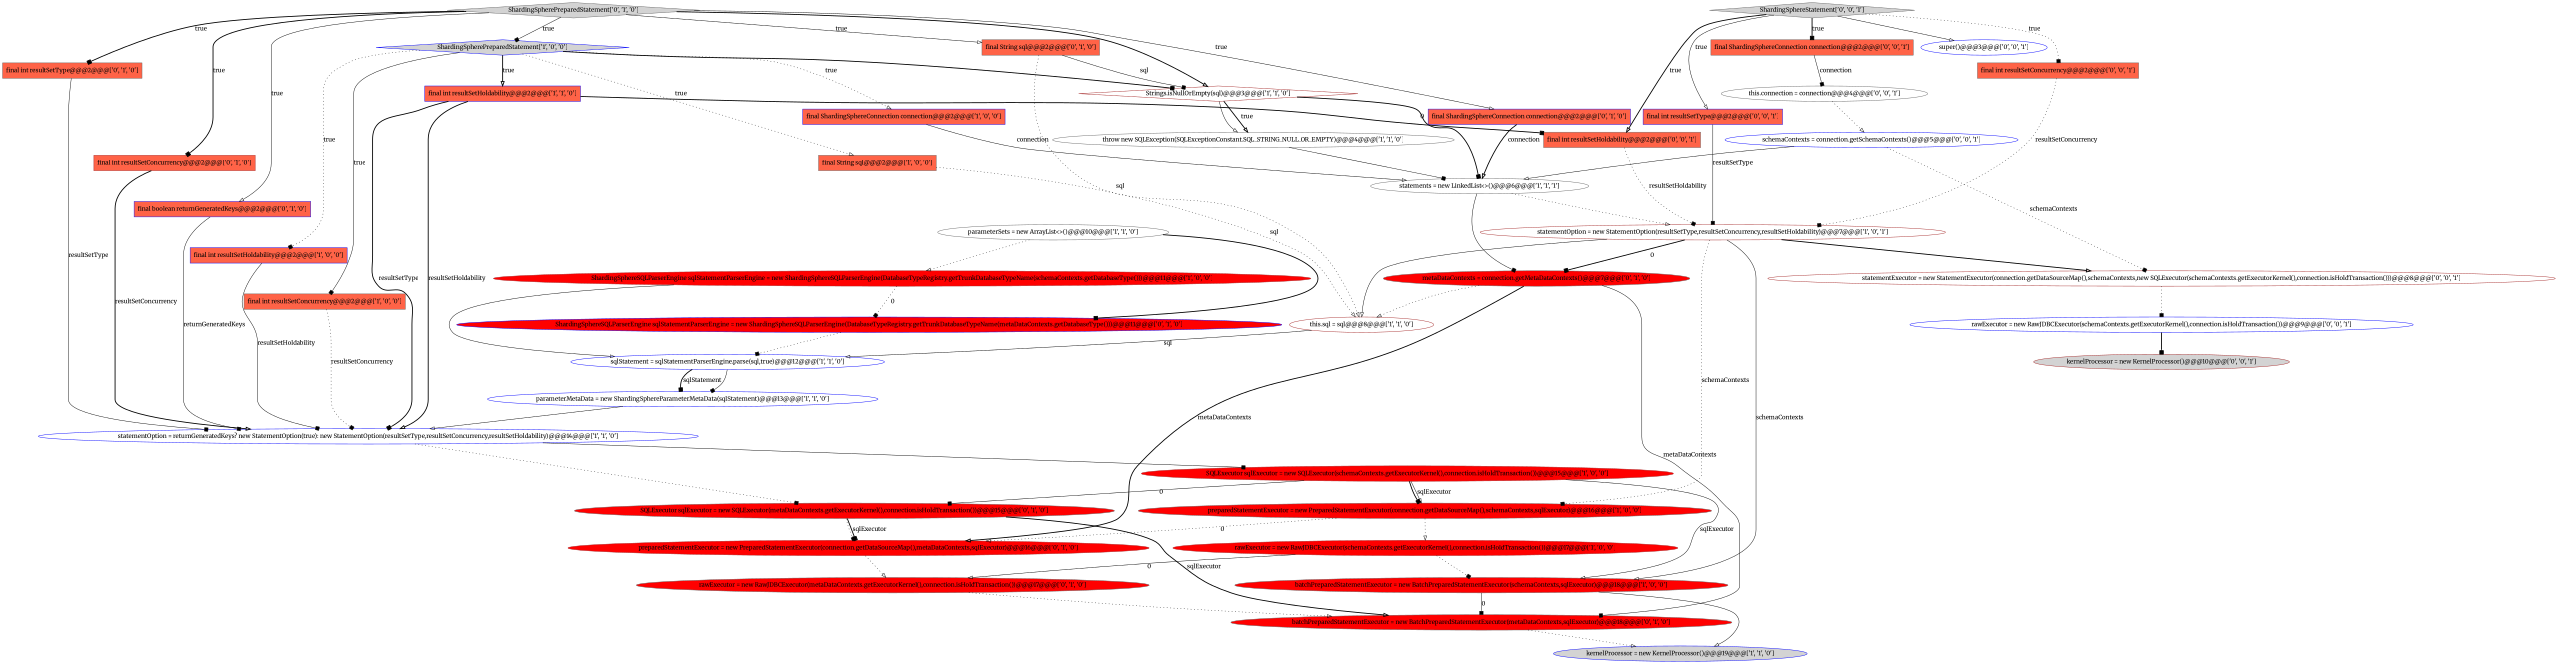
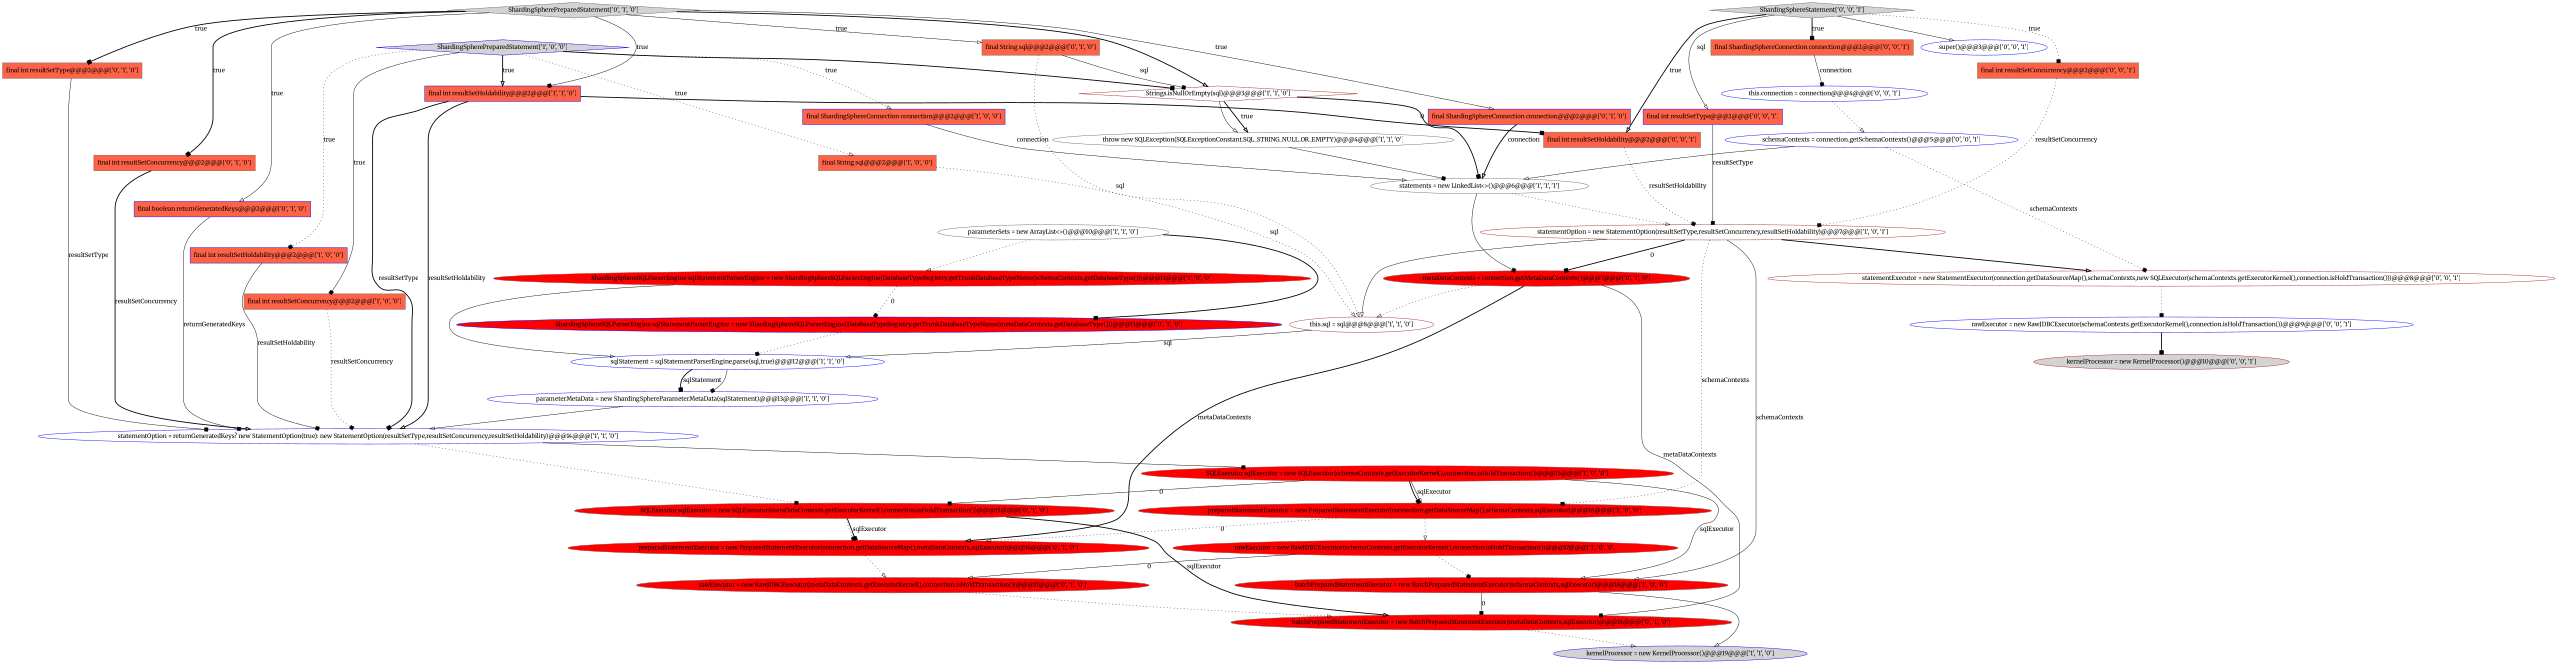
edge "ShardingSpherePreparedStatement['0', '1', '0']" -> "ShardingSpherePreparedStatement['1', '0', '0']": now "ShardingSpherePreparedStatement['0', '1', '0']" -> "final int resultSetHoldability@@@2@@@['1', '1', '0']"
edge "ShardingSphereStatement['0', '0', '1']" -> "final int resultSetType@@@2@@@['0', '0', '1']": label "true" -> "sql"
node "this.connection = connection@@@4@@@['0', '0', '1']": color gray40 -> blue
